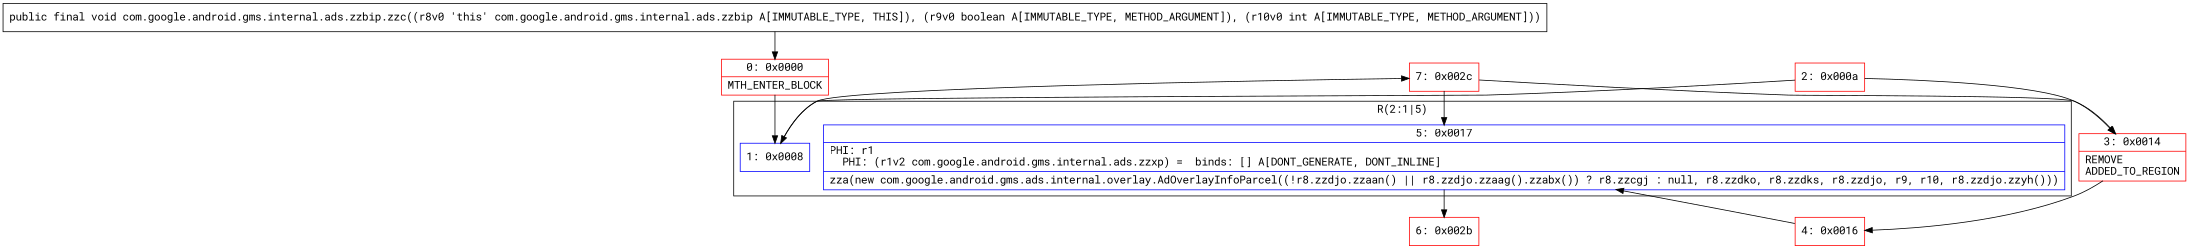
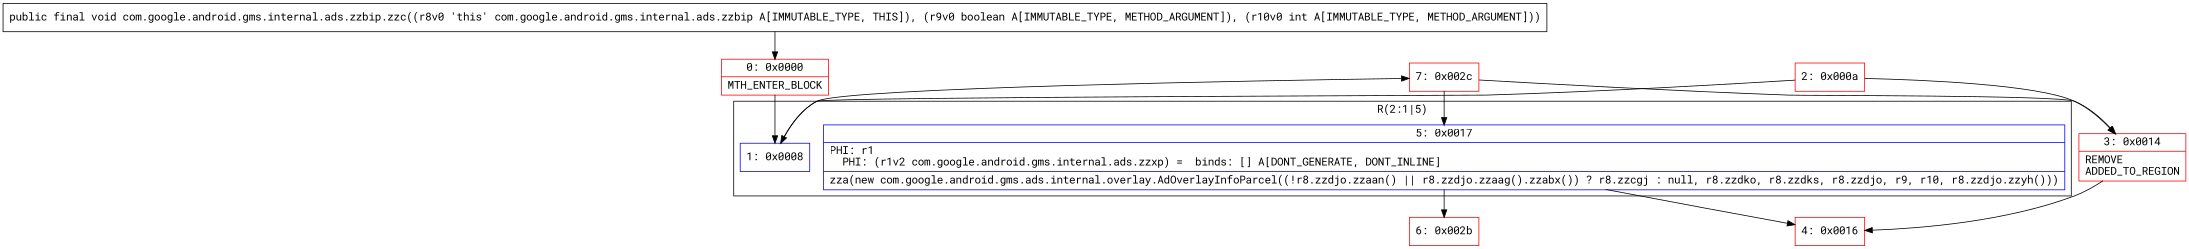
edge "4: 0x0016" -> "5: 0x0017": reversed
